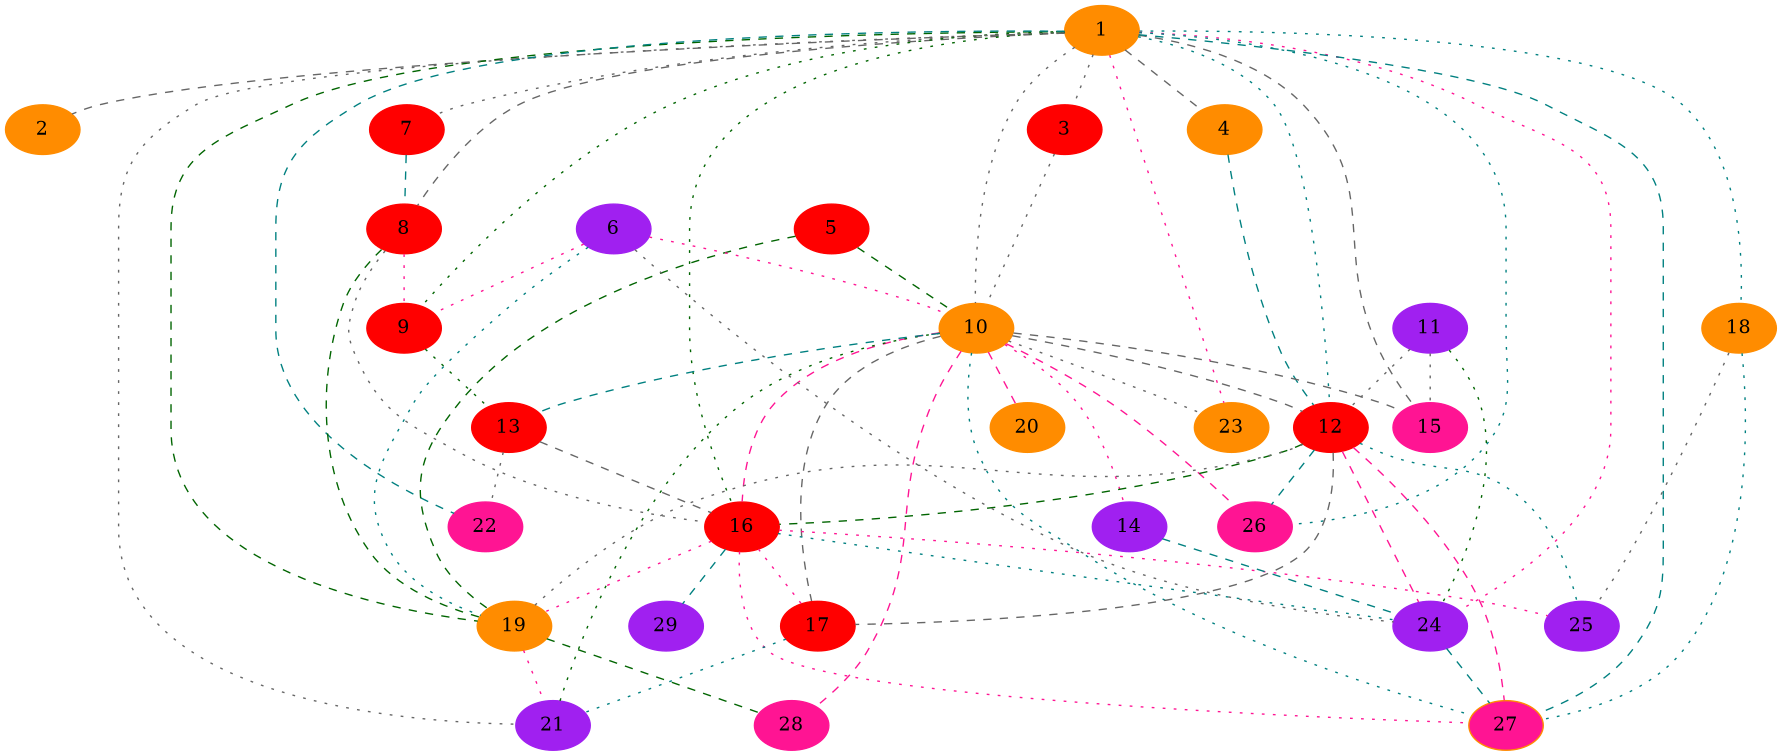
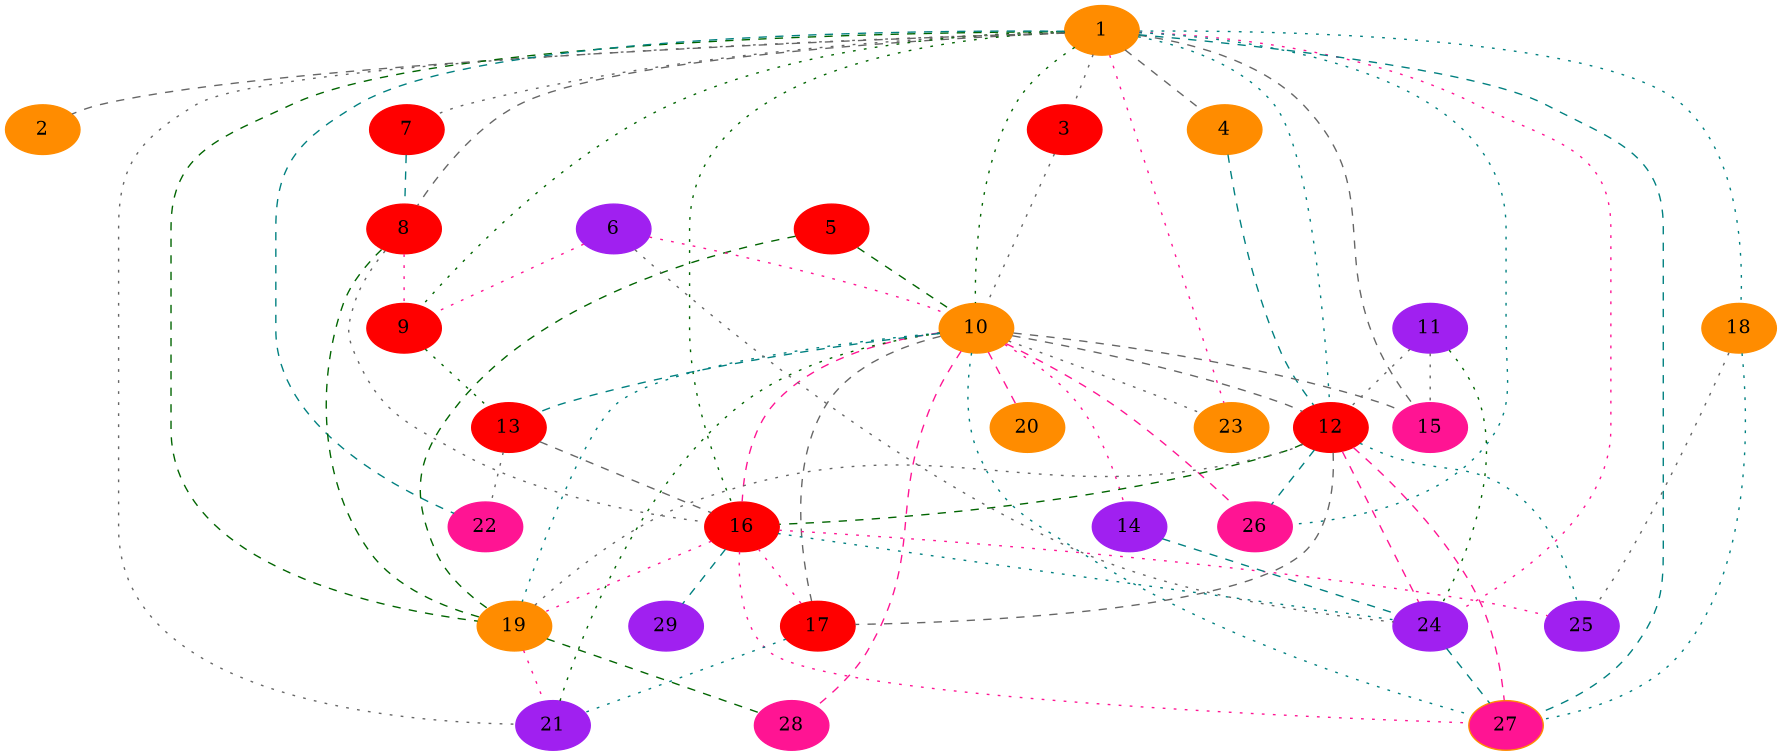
edge "1" -- "10": color gray40 -> darkgreen
edge "6" -- "19": now "10" -- "19"
